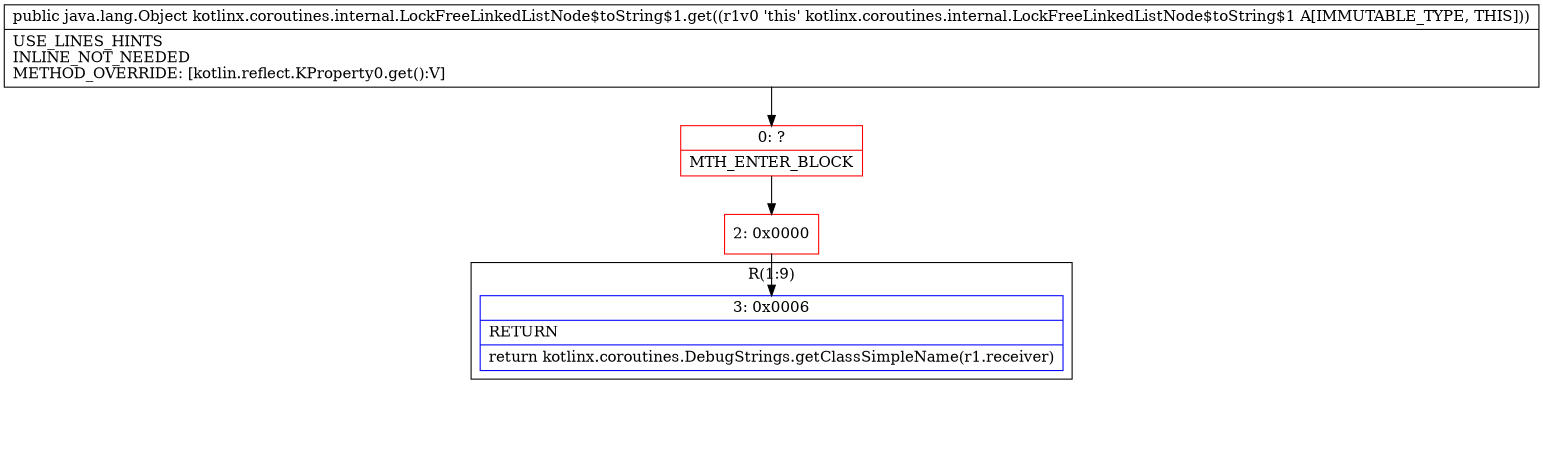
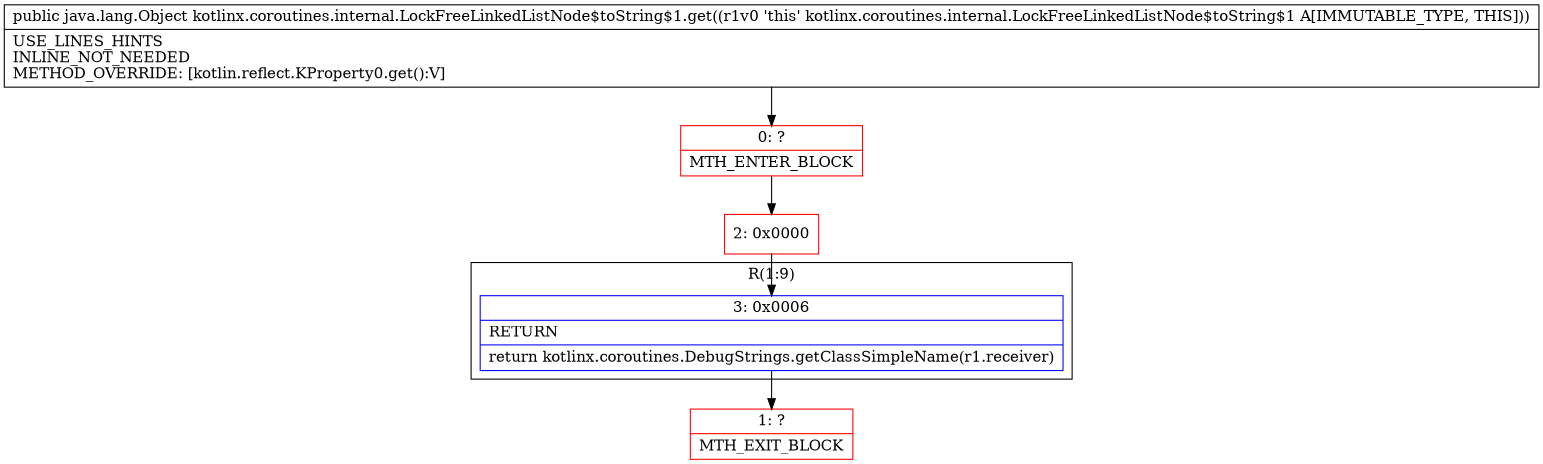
node "1: ?": added
